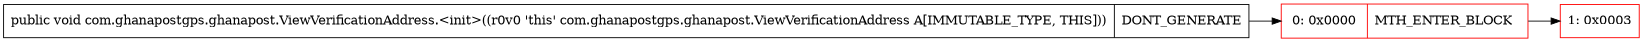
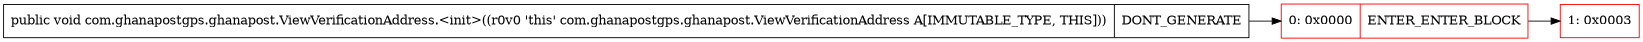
node "0: 0x0000": text "MTH_ENTER_BLOCK" -> "ENTER_ENTER_BLOCK"
